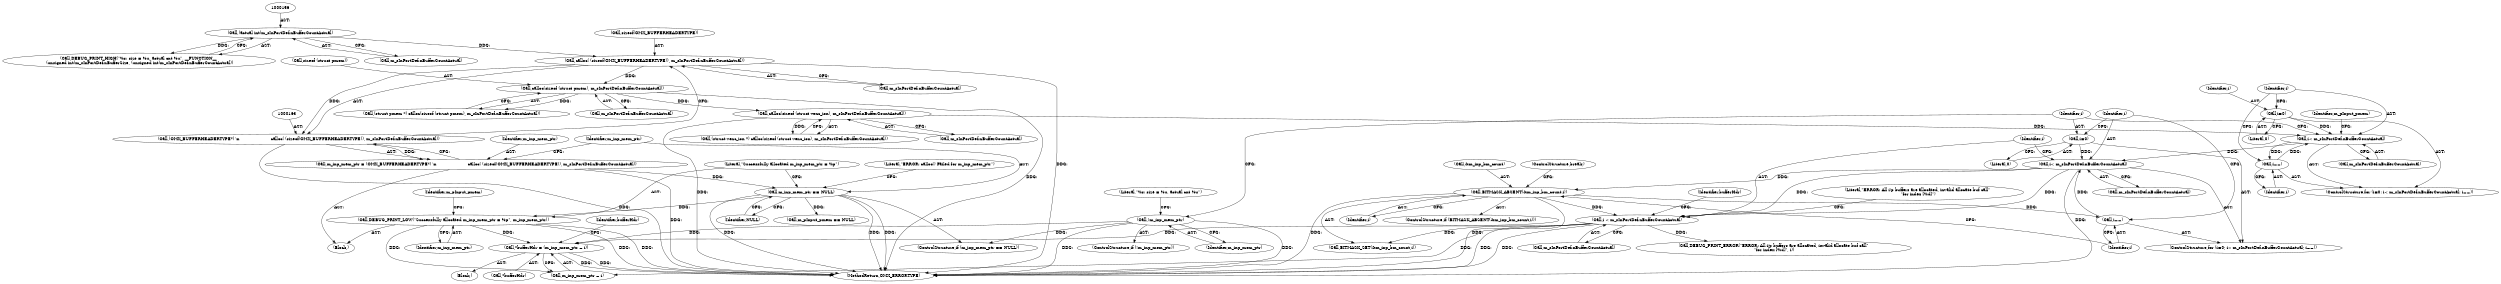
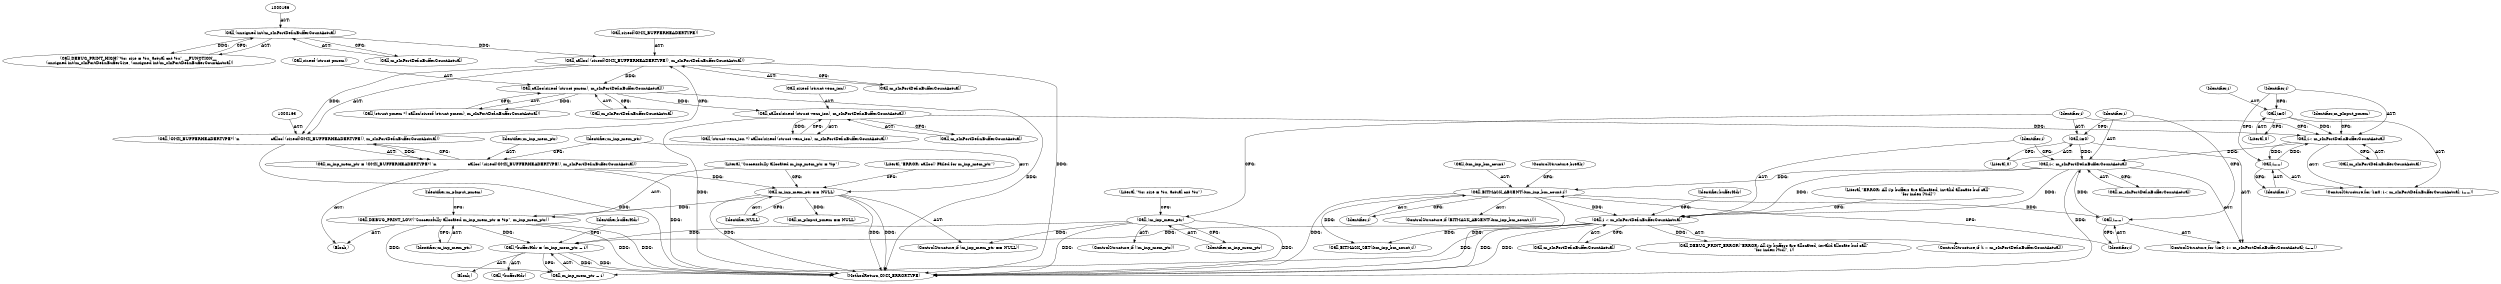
node "(Call,(actual int)m_sInPortDef.nBufferCountActual)": label "(Call,(actual int)m_sInPortDef.nBufferCountActual)" -> "(Call,(unsigned int)m_sInPortDef.nBufferCountActual)"
node "(Call,sizeof (struct venc_ion))": added
edge "(Identifier,NULL)" -> "(Call,m_inp_mem_ptr == NULL)": label "CFG: " -> "AST: "
edge "(Call,BITMASK_ABSENT(&m_inp_bm_count,i))" -> "(Call,BITMASK_SET(&m_inp_bm_count,i))": label "AST: " -> "DDG: "
node "(ControlStructure,if (i < m_sInPortDef.nBufferCountActual))": added
edge "(Call,*bufferHdr)" -> "(Call,*bufferHdr = (m_inp_mem_ptr + i))": reversed
